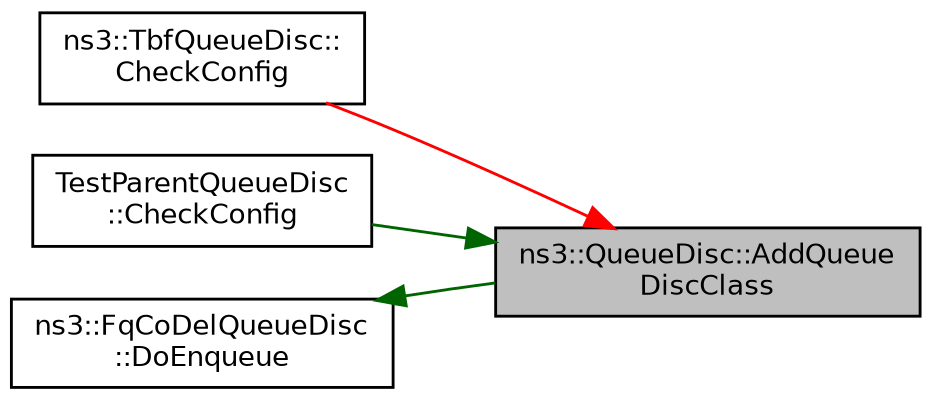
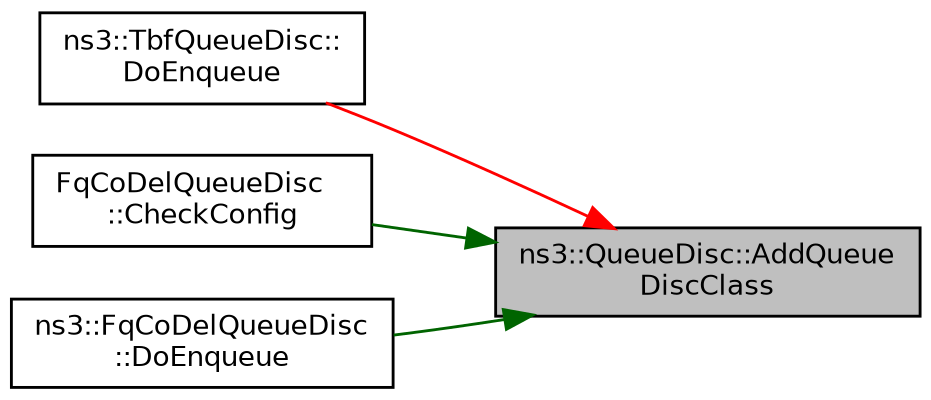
node "ns3::TbfQueueDisc:: CheckConfig": label "ns3::TbfQueueDisc:: CheckConfig" -> "ns3::TbfQueueDisc:: DoEnqueue"
node "TestParentQueueDisc ::CheckConfig": label "TestParentQueueDisc ::CheckConfig" -> "FqCoDelQueueDisc ::CheckConfig"
edge "ns3::QueueDisc::AddQueue DiscClass" -> "ns3::FqCoDelQueueDisc ::DoEnqueue": reversed
